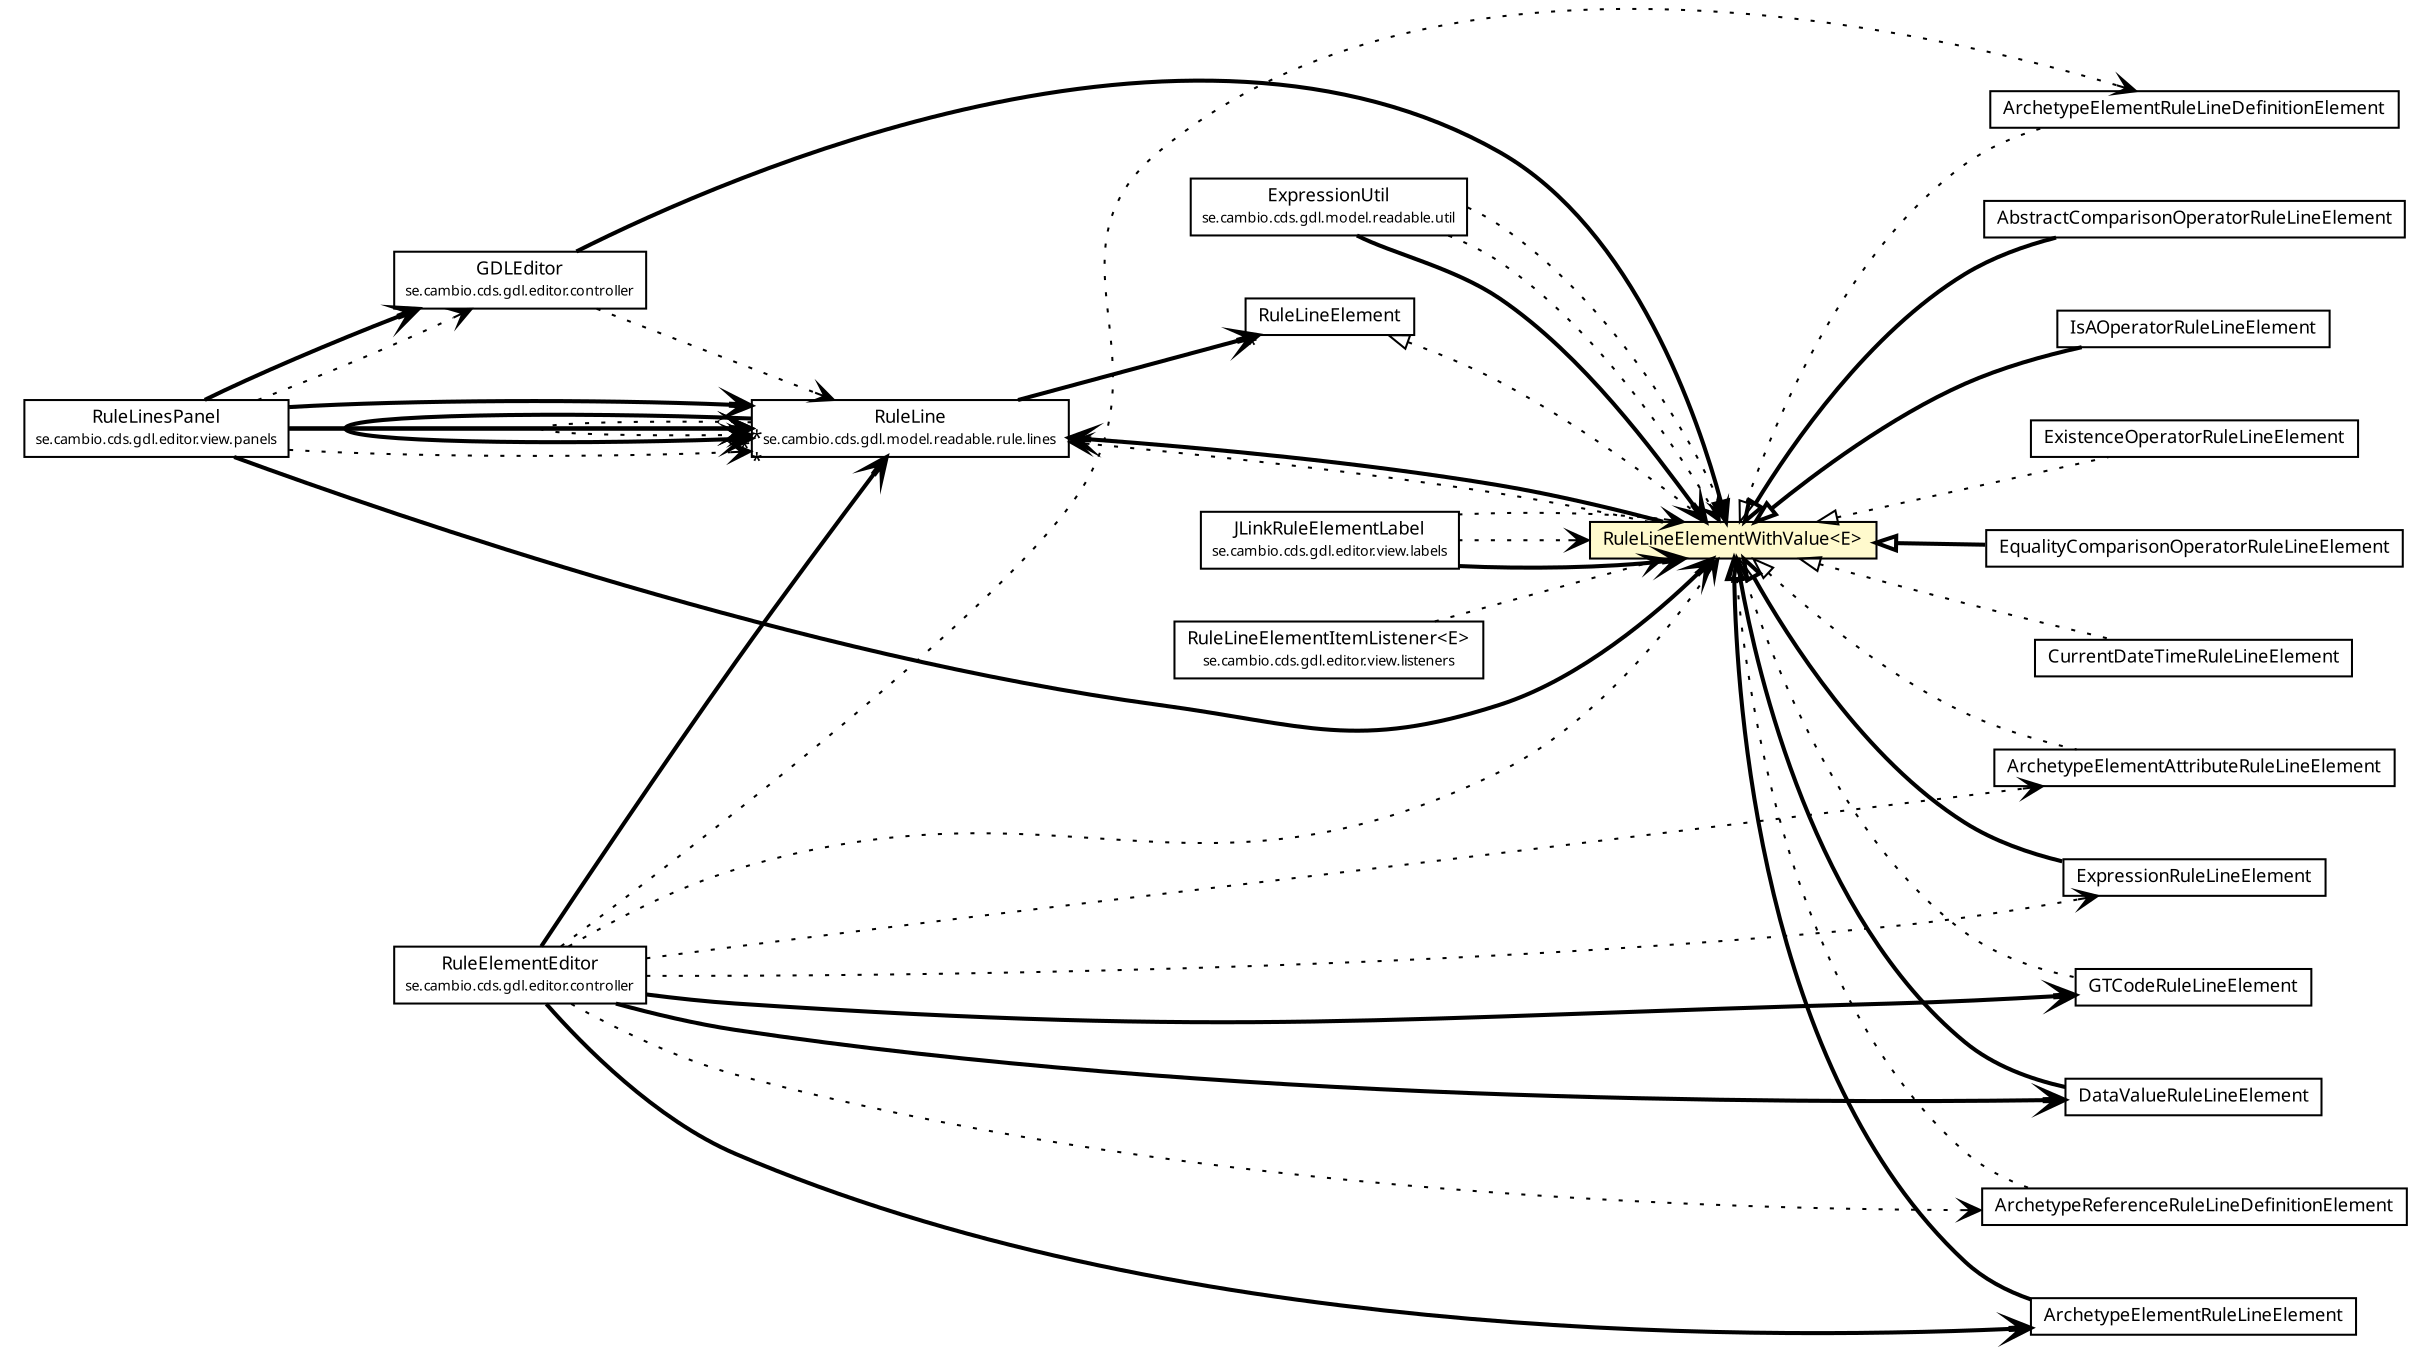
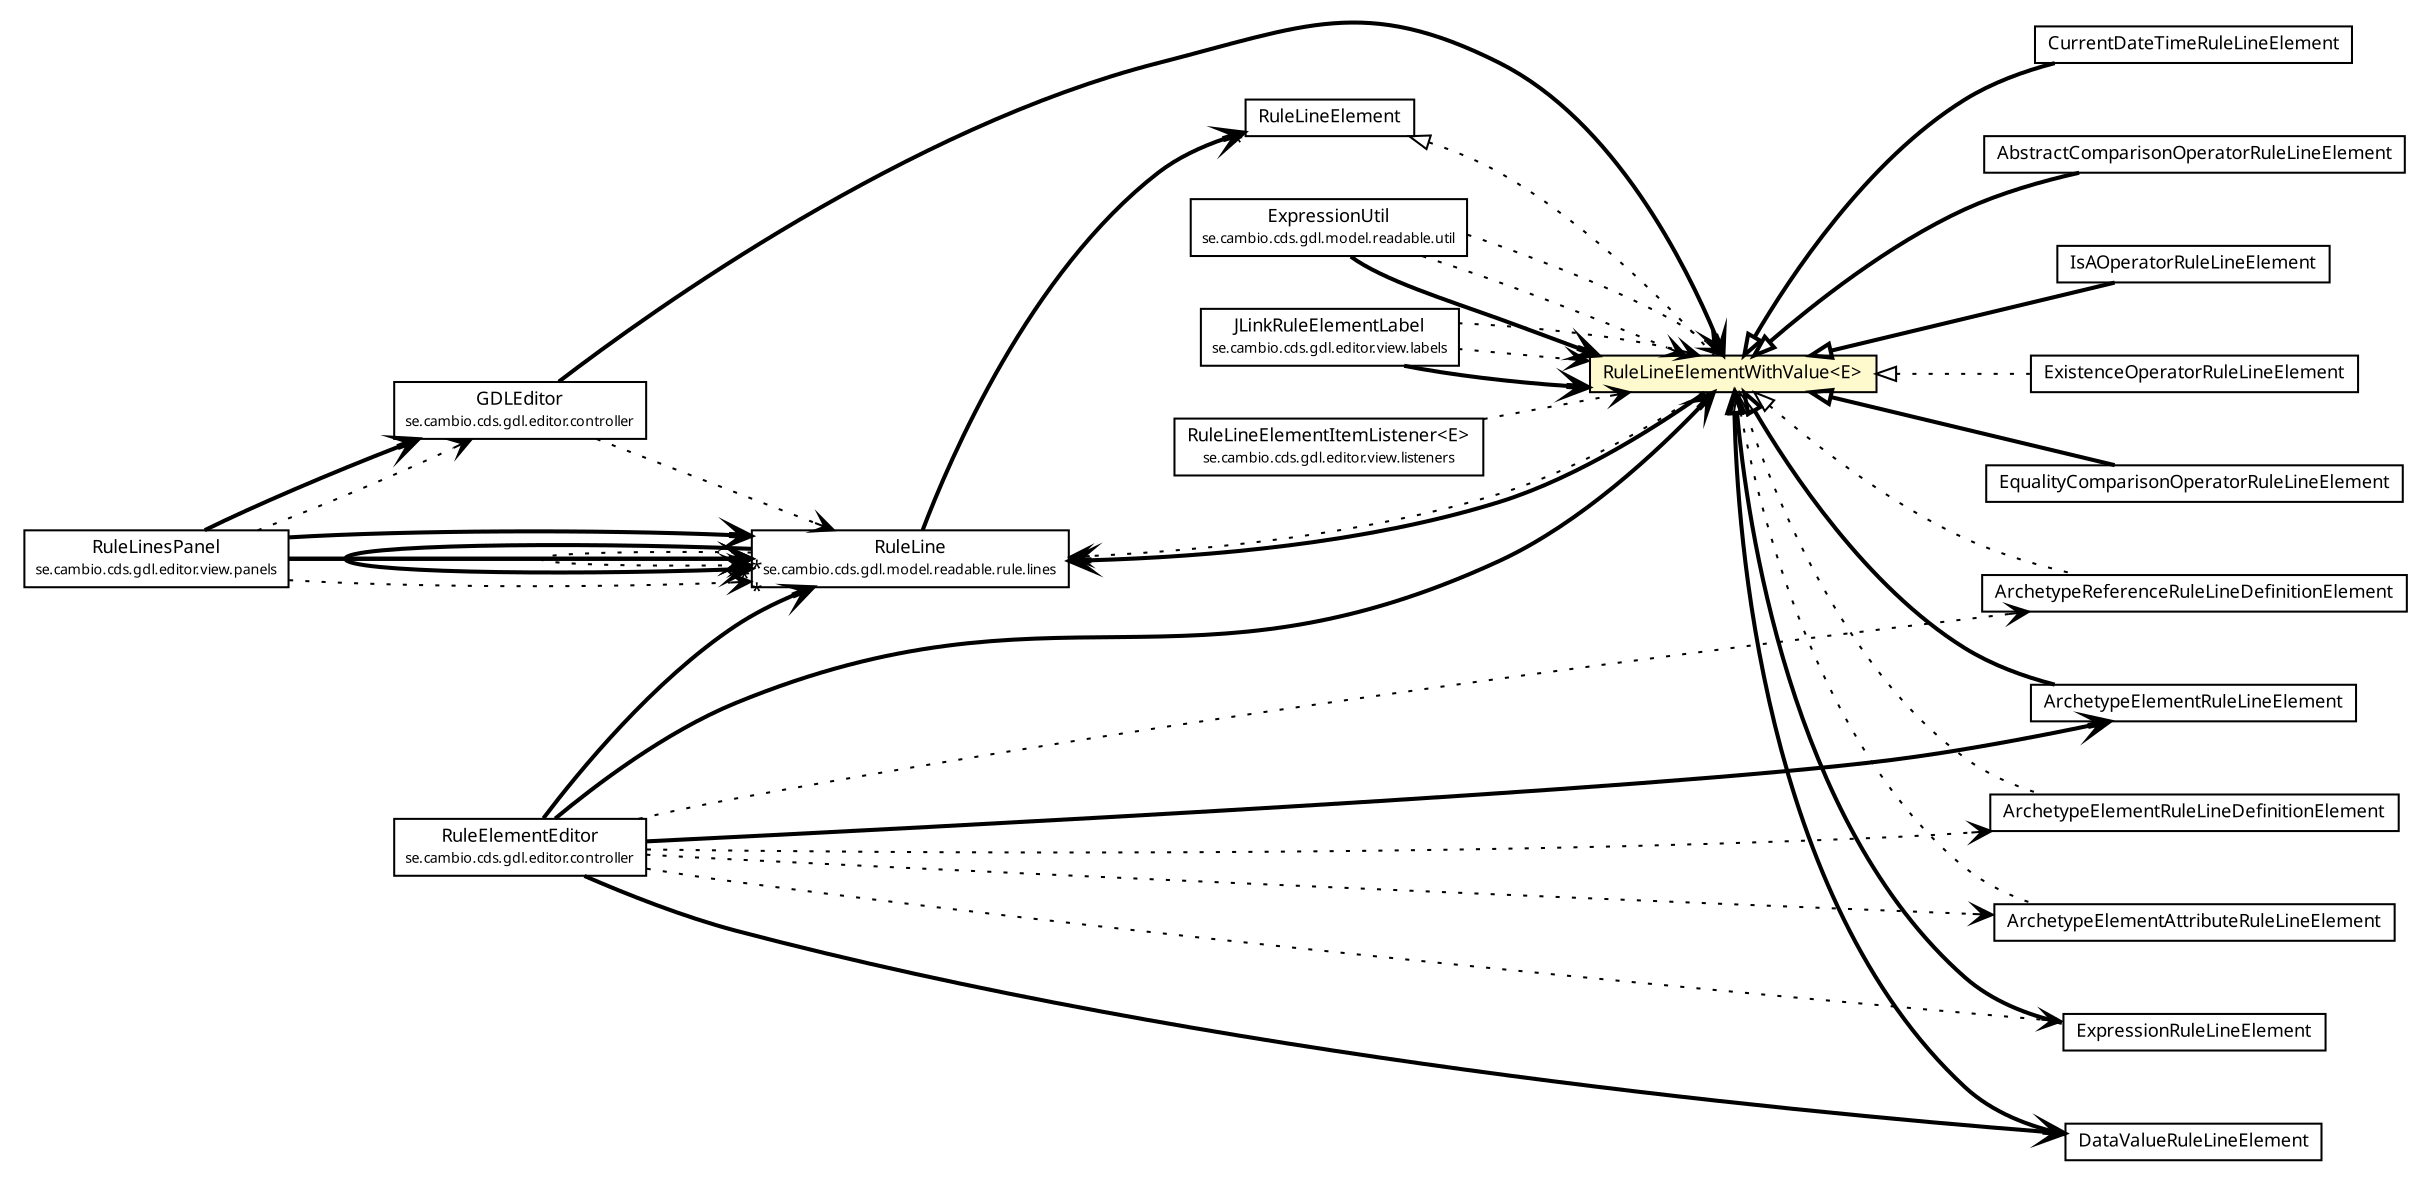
edge "GDLEditor" -> "RuleLineElementWithValue<E>": arrowhead normal -> open
edge "CurrentDateTimeRuleLineElement" -> "RuleLineElementWithValue<E>": style dotted -> bold
edge "RuleLinesPanel" -> "RuleLineElementWithValue<E>": removed
edge "RuleElementEditor" -> "RuleLineElementWithValue<E>": style dotted -> bold
node "GTCodeRuleLineElement": removed
